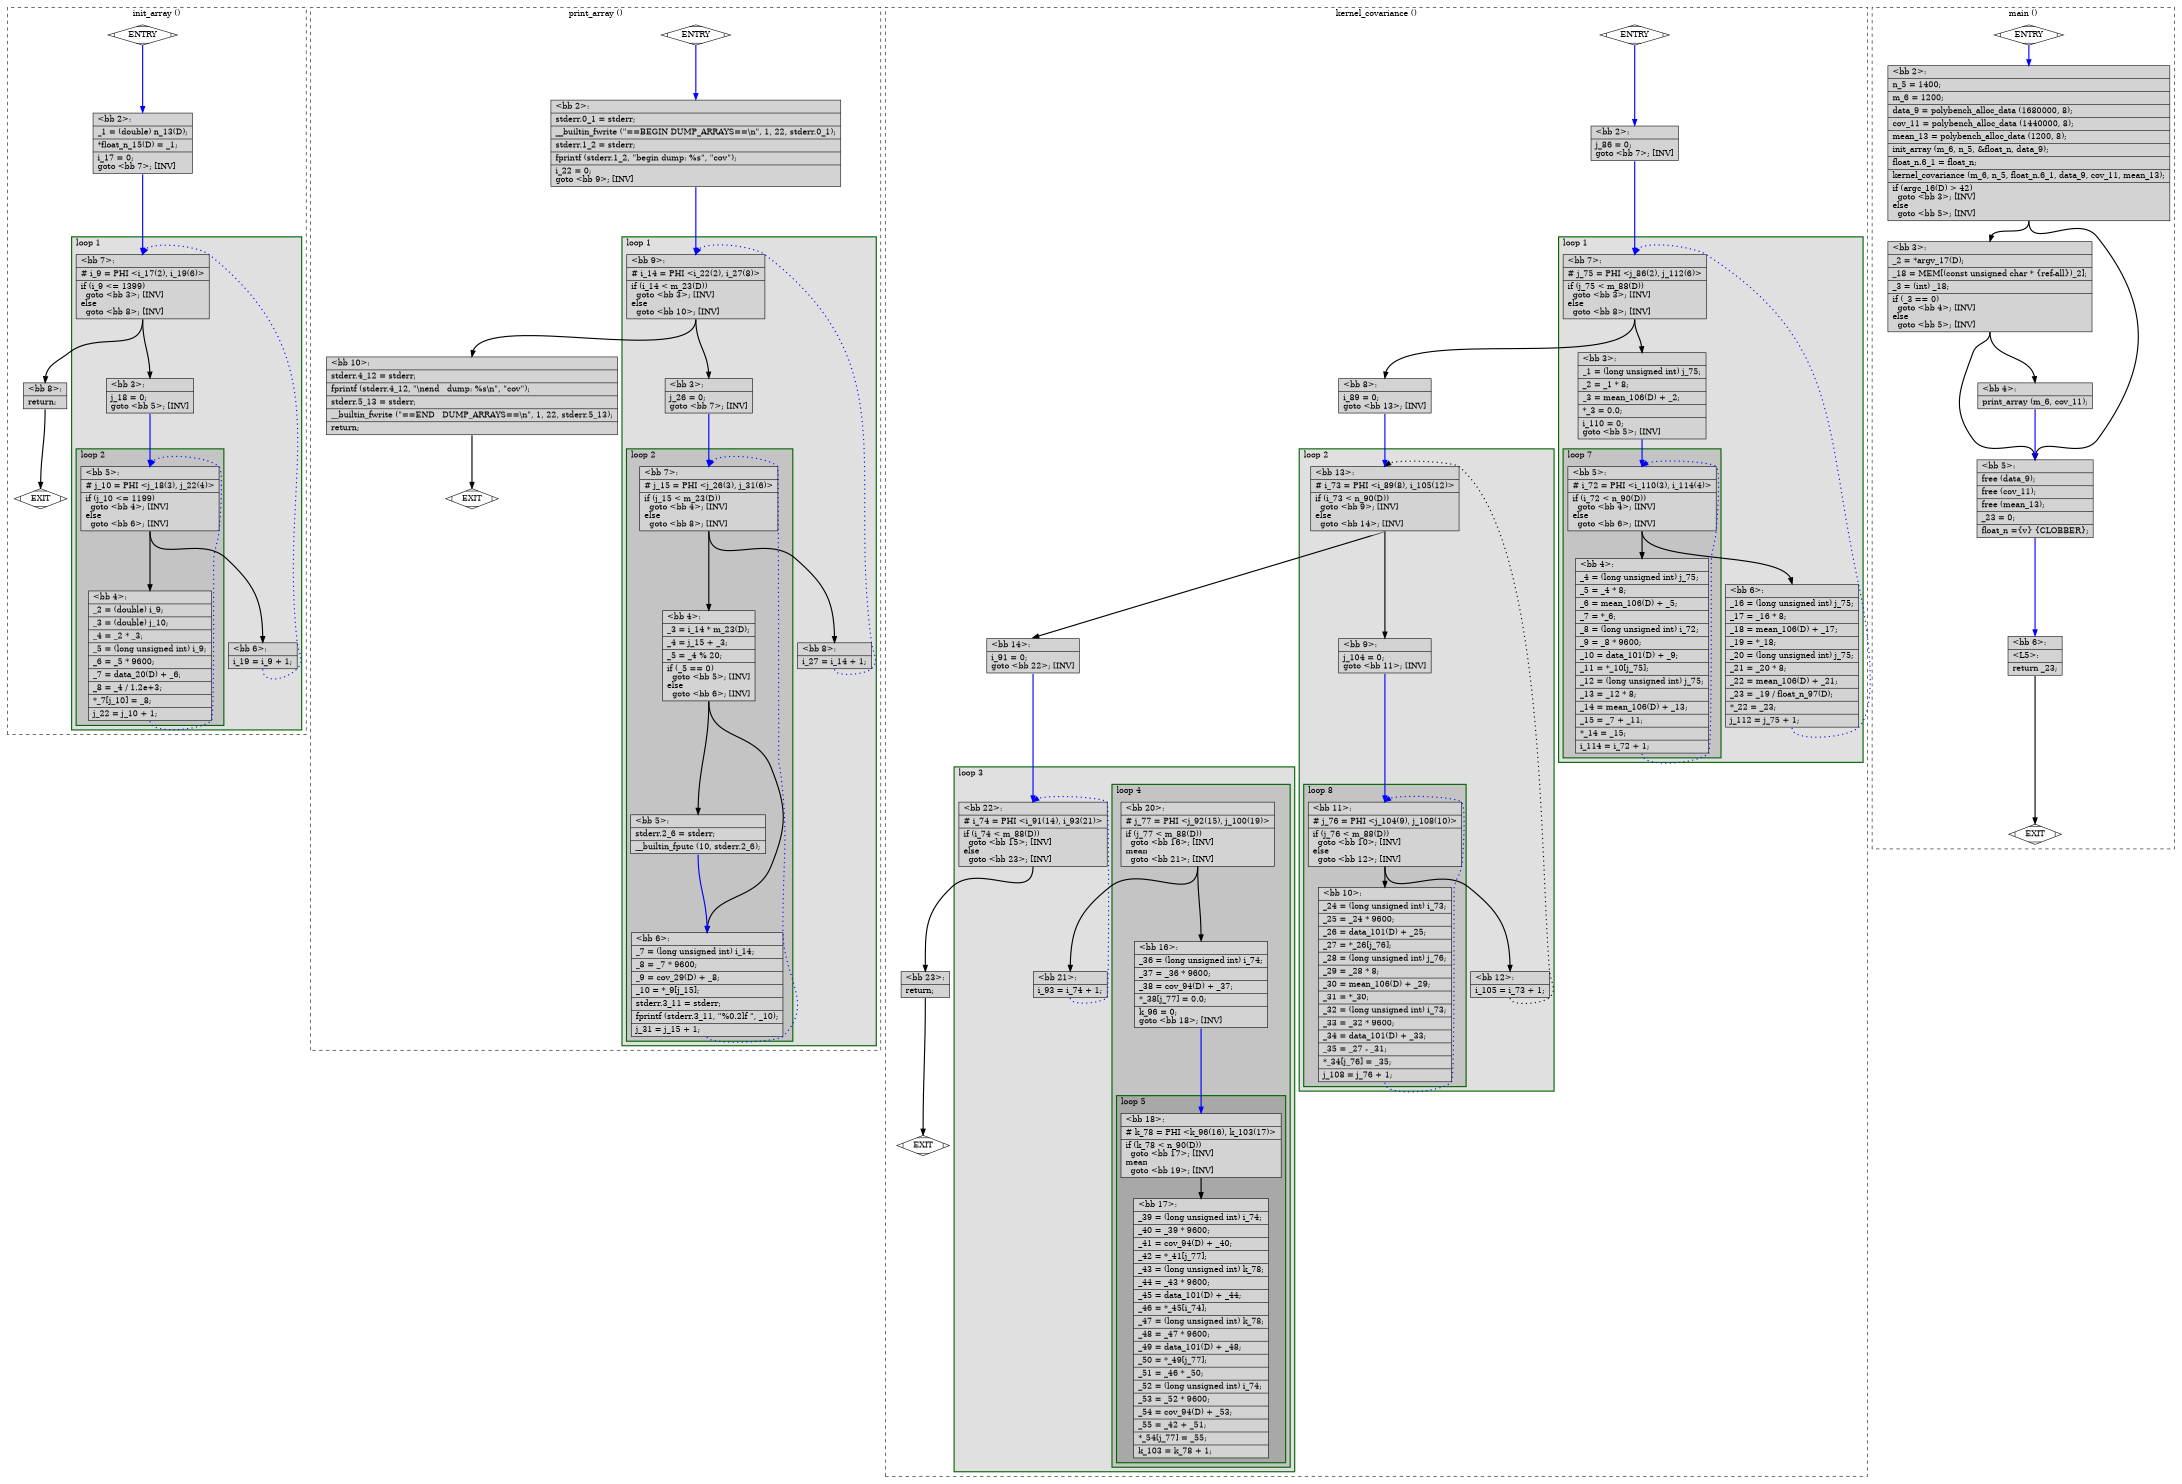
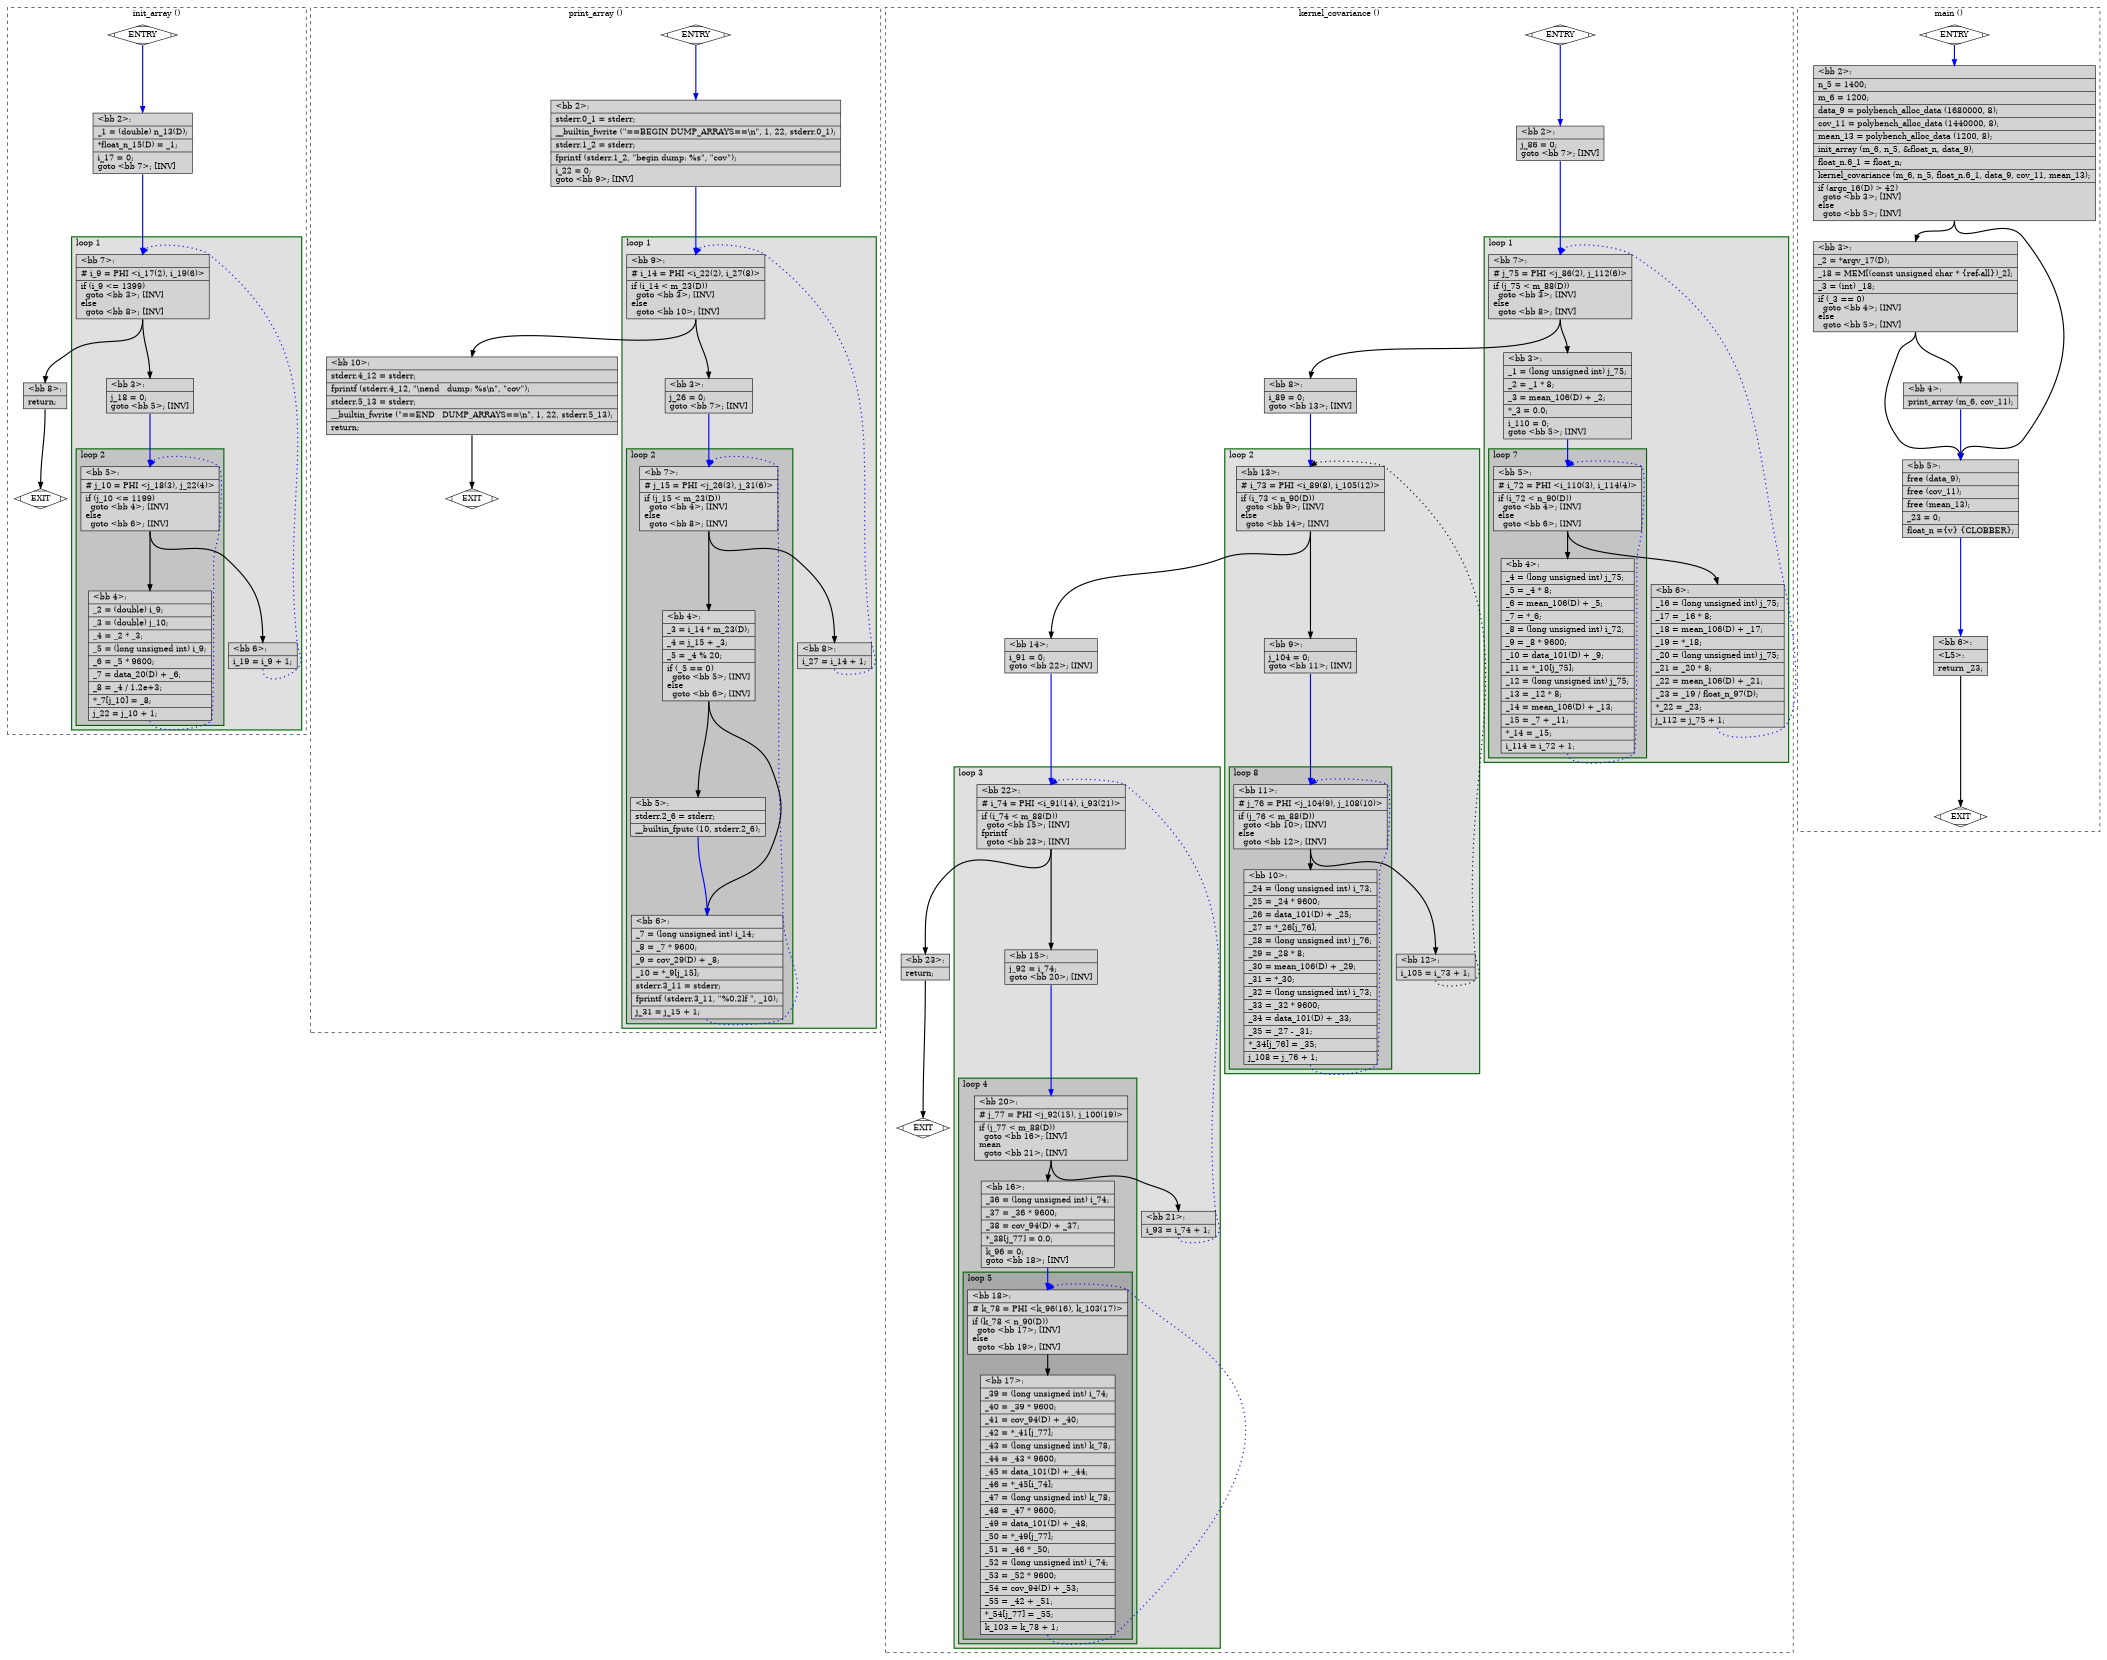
node "<bb 22>:": text "else" -> "fprintf"
node "<bb 15>:": added
node "<bb 18>:": text "mean" -> "else"
edge "<bb 17>:" -> "<bb 18>:": added
